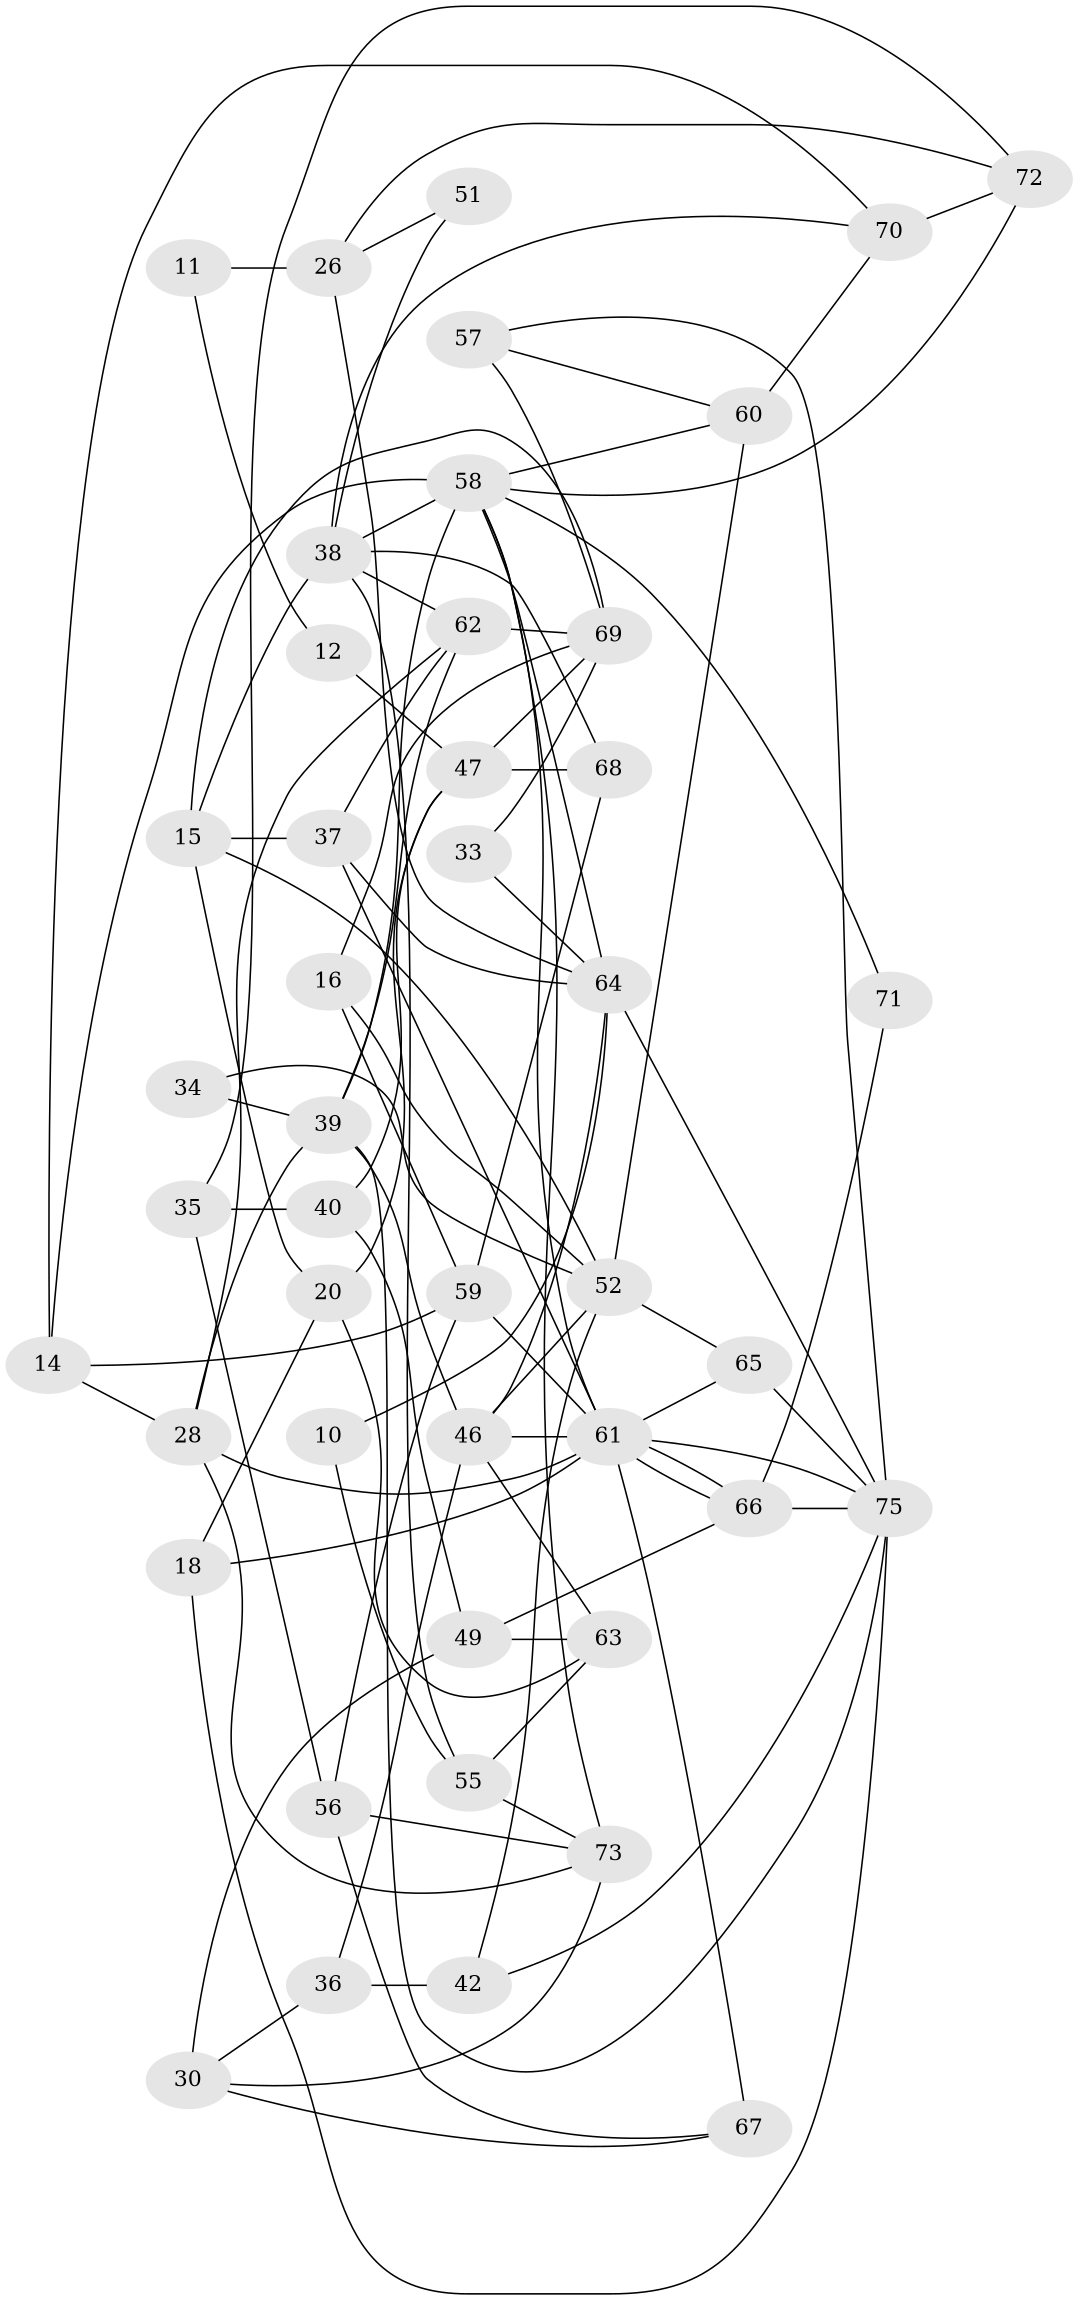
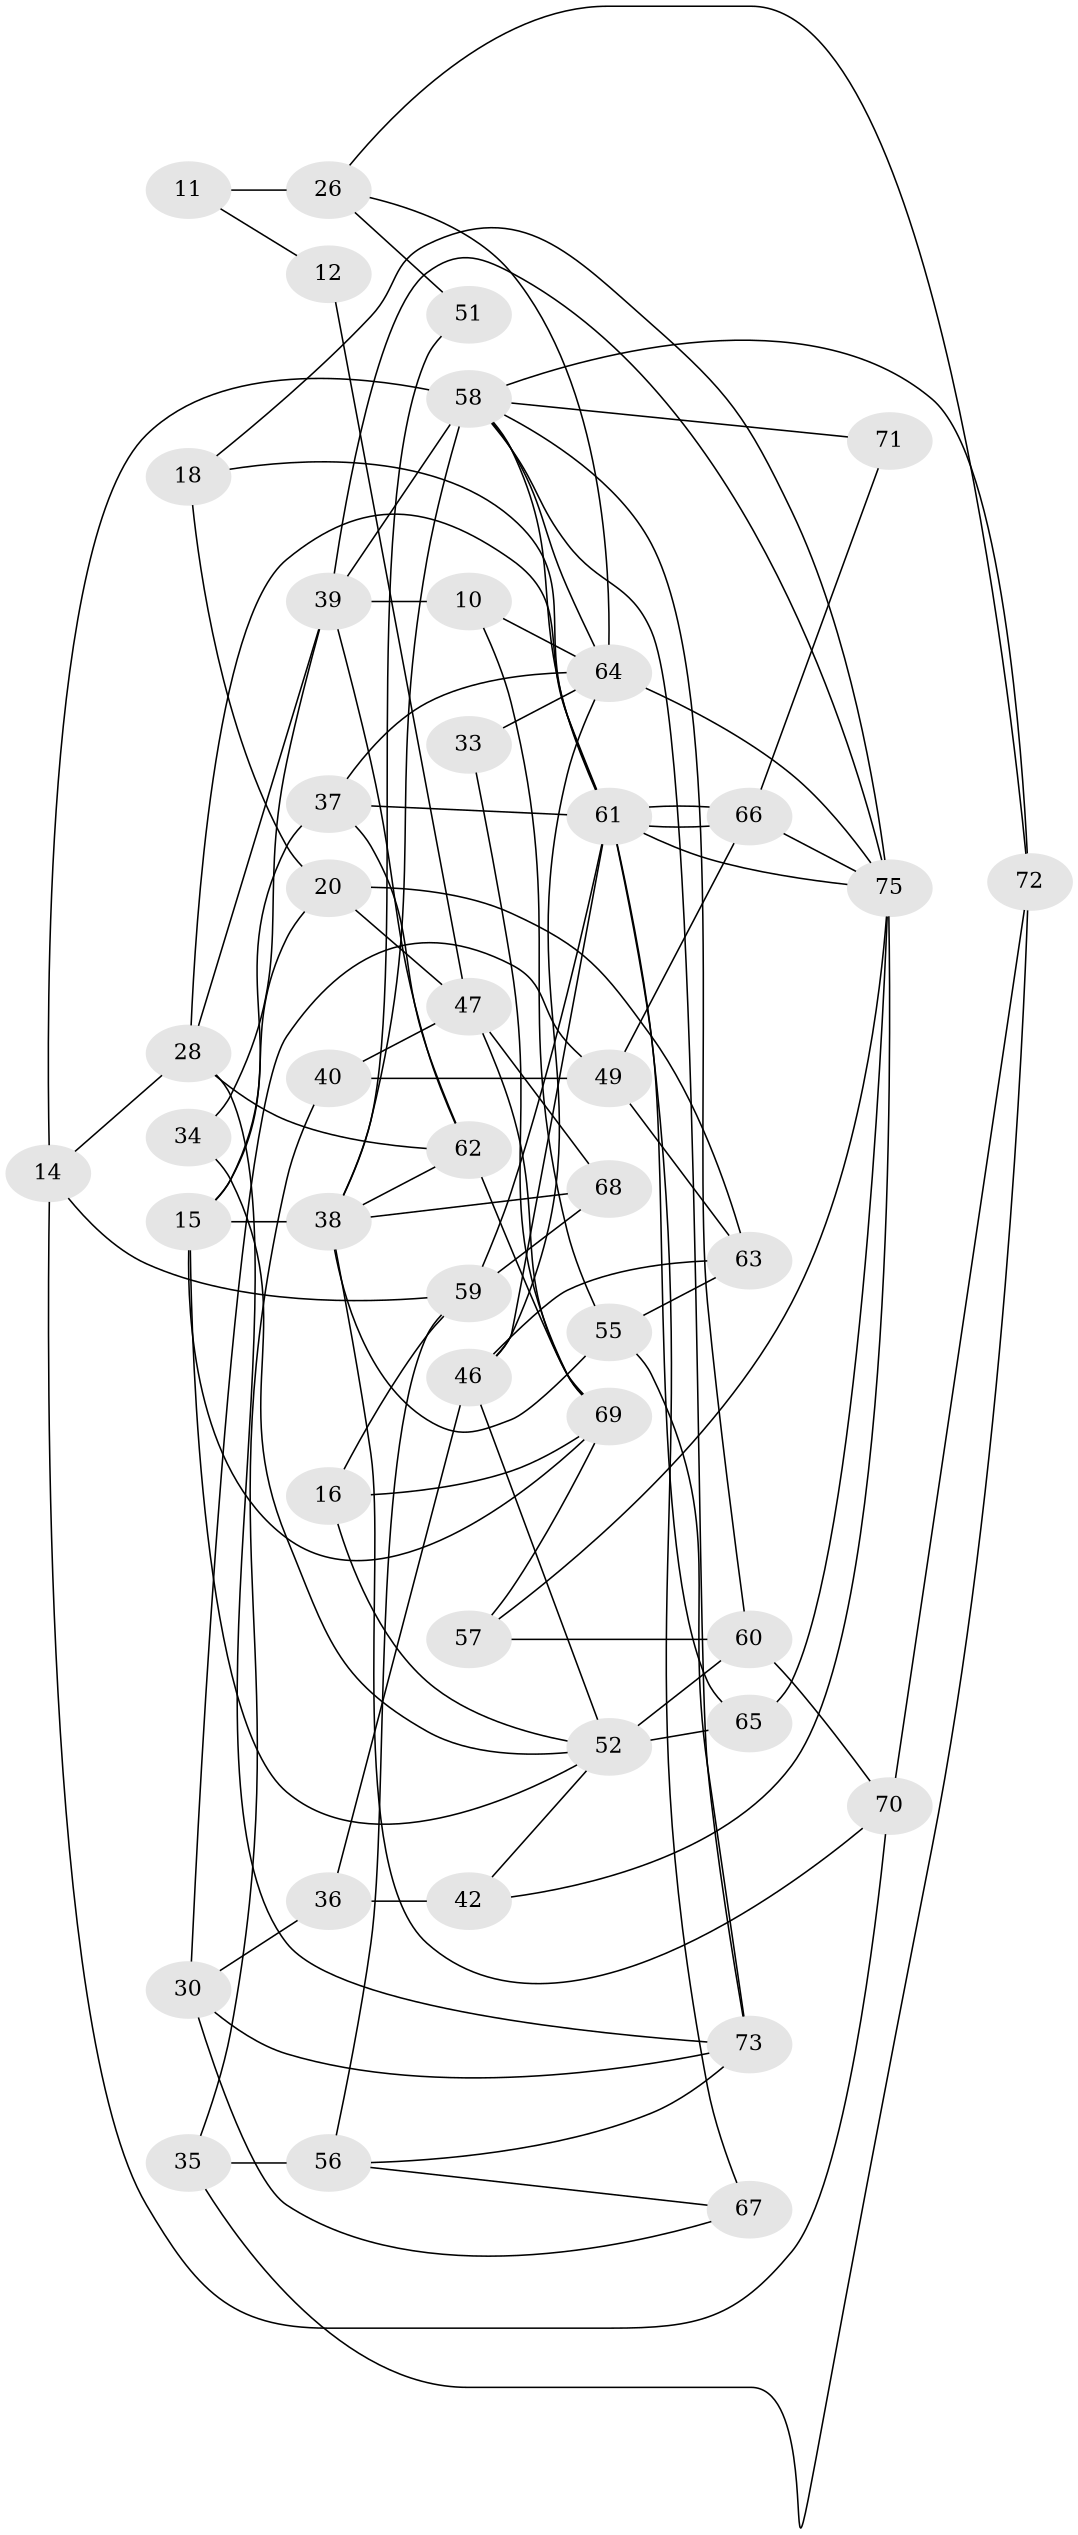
edge "39" -- "46": now "39" -- "10"
